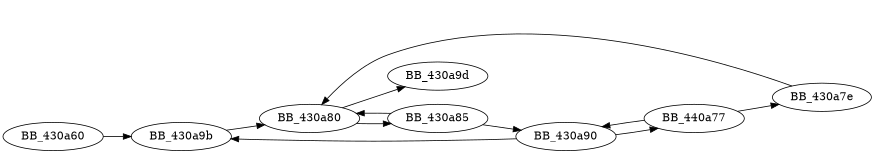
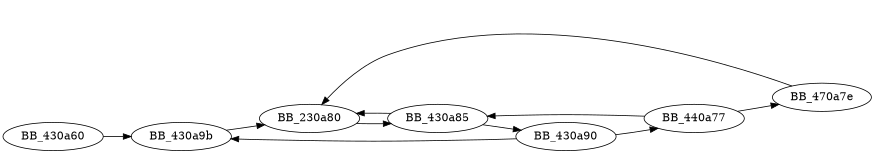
node "BB_430a9d": removed
node "BB_430a7e": label "BB_430a7e" -> "BB_470a7e"
node "BB_430a80": label "BB_430a80" -> "BB_230a80"
edge "BB_440a77" -> "BB_430a90": now "BB_440a77" -> "BB_430a85"
